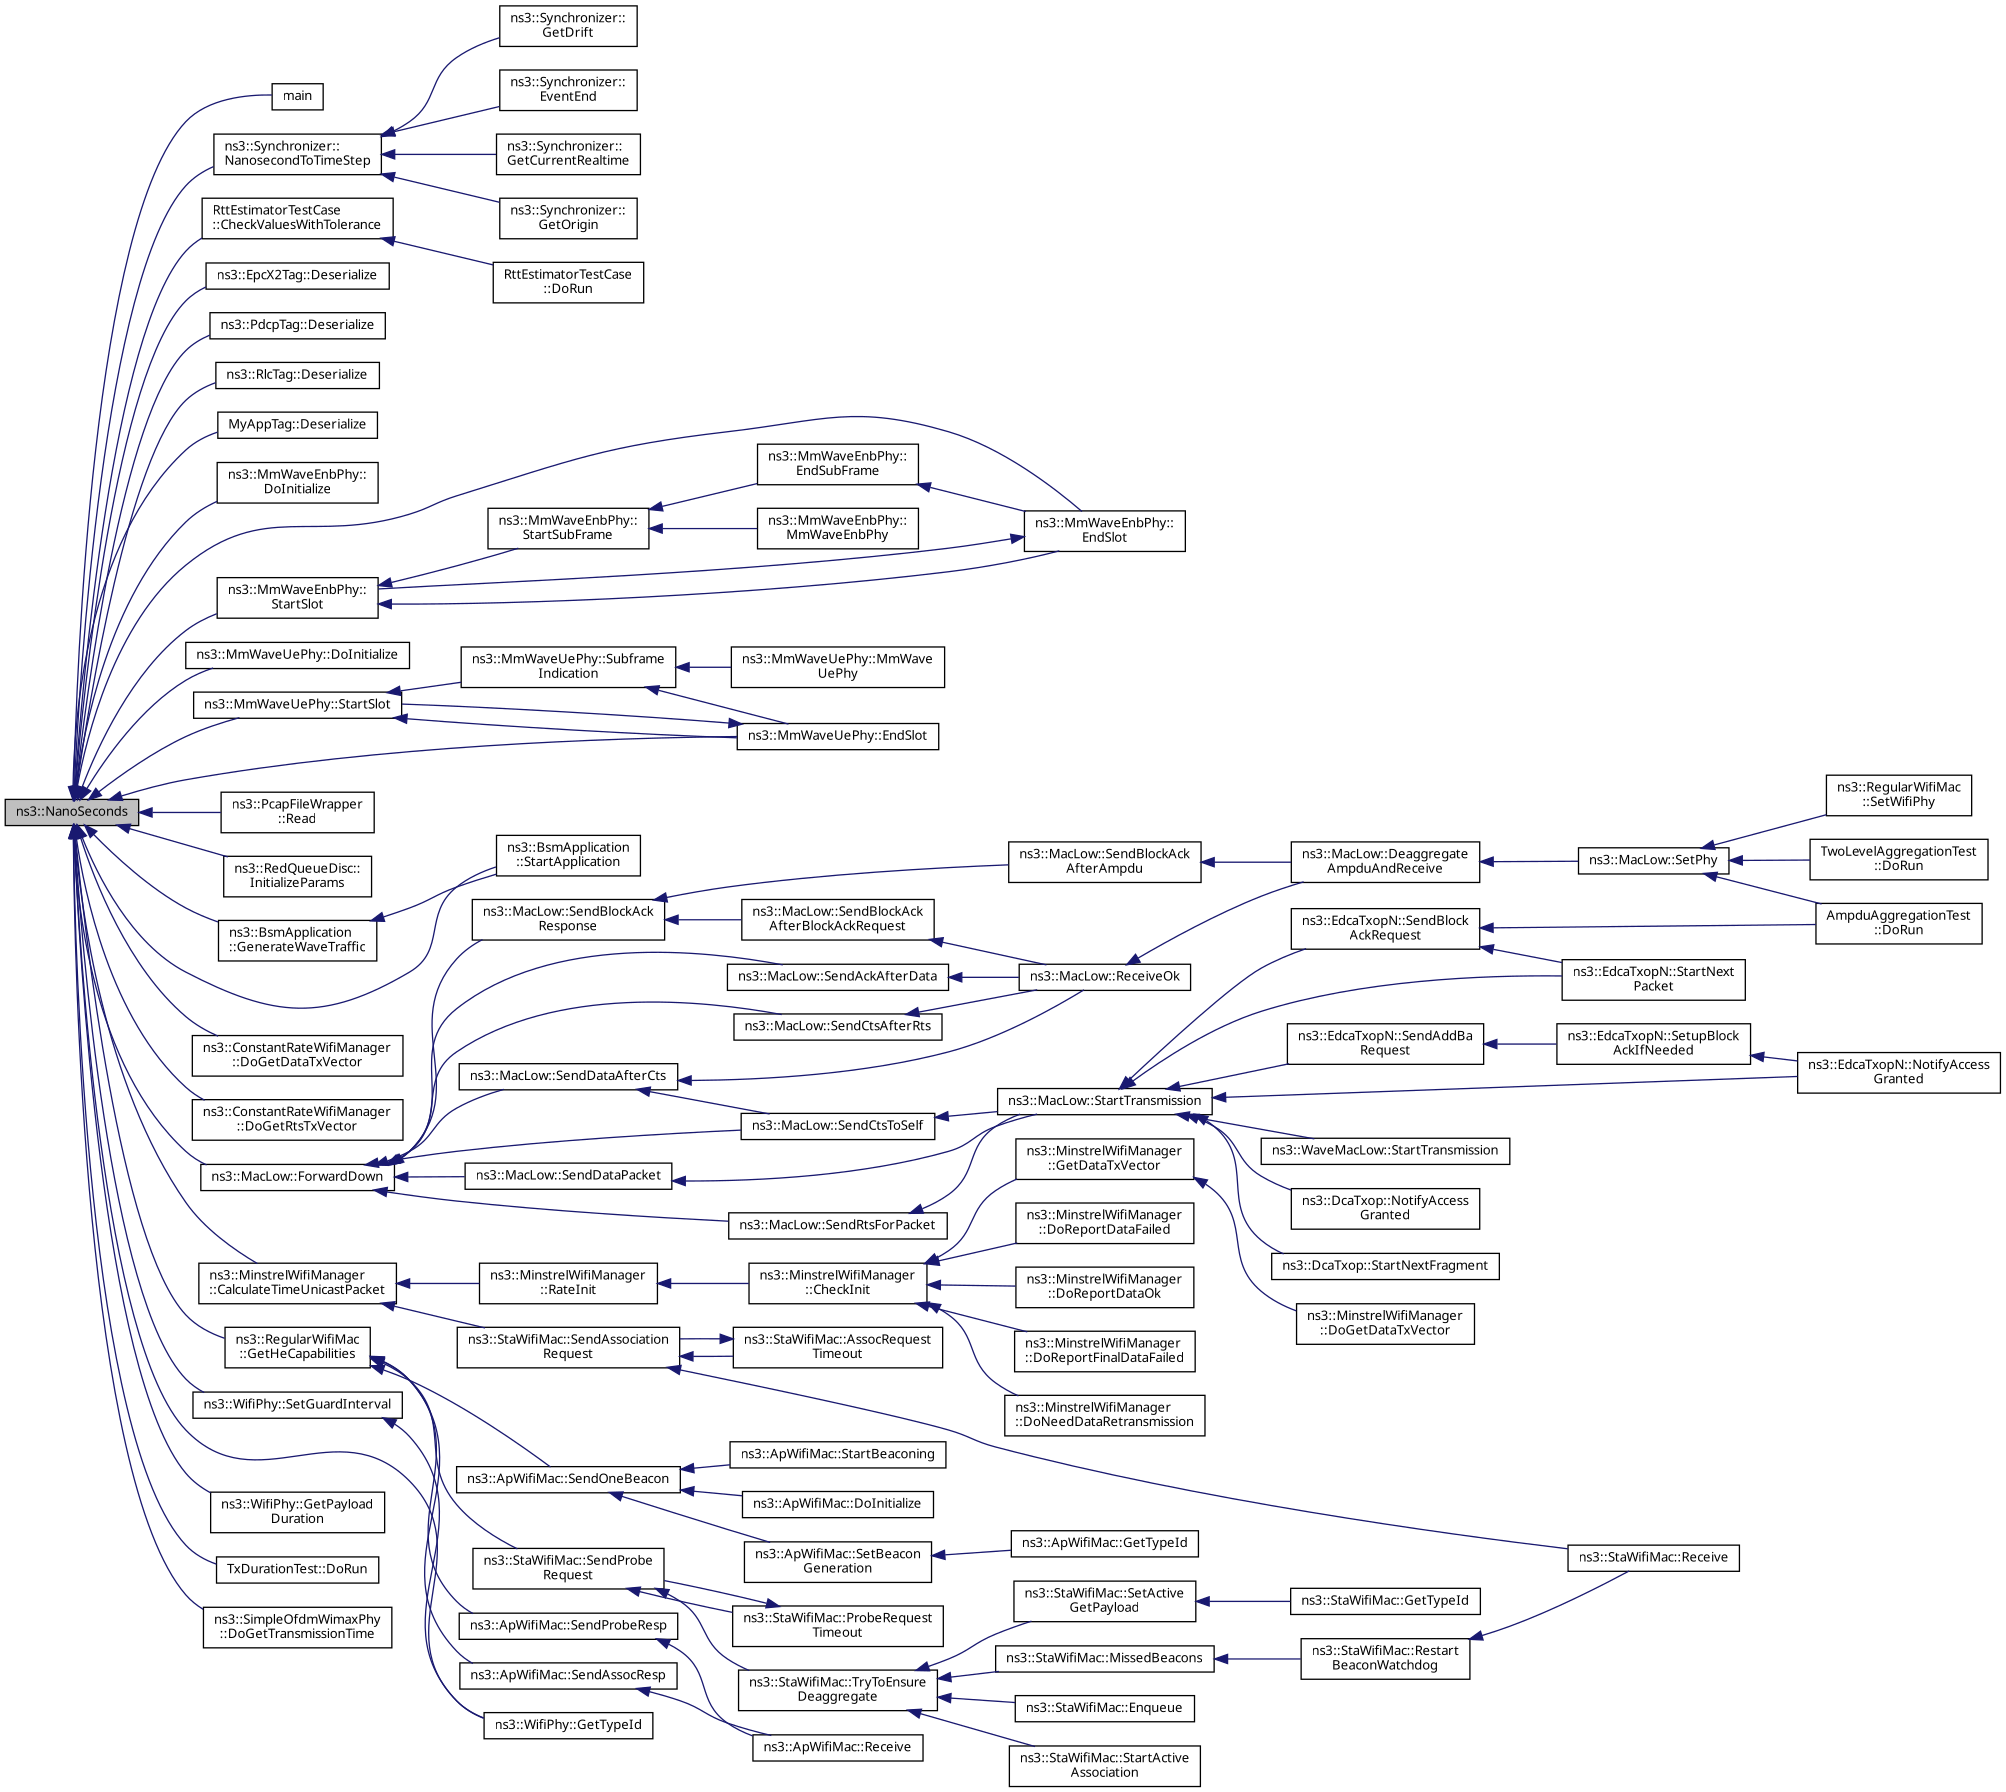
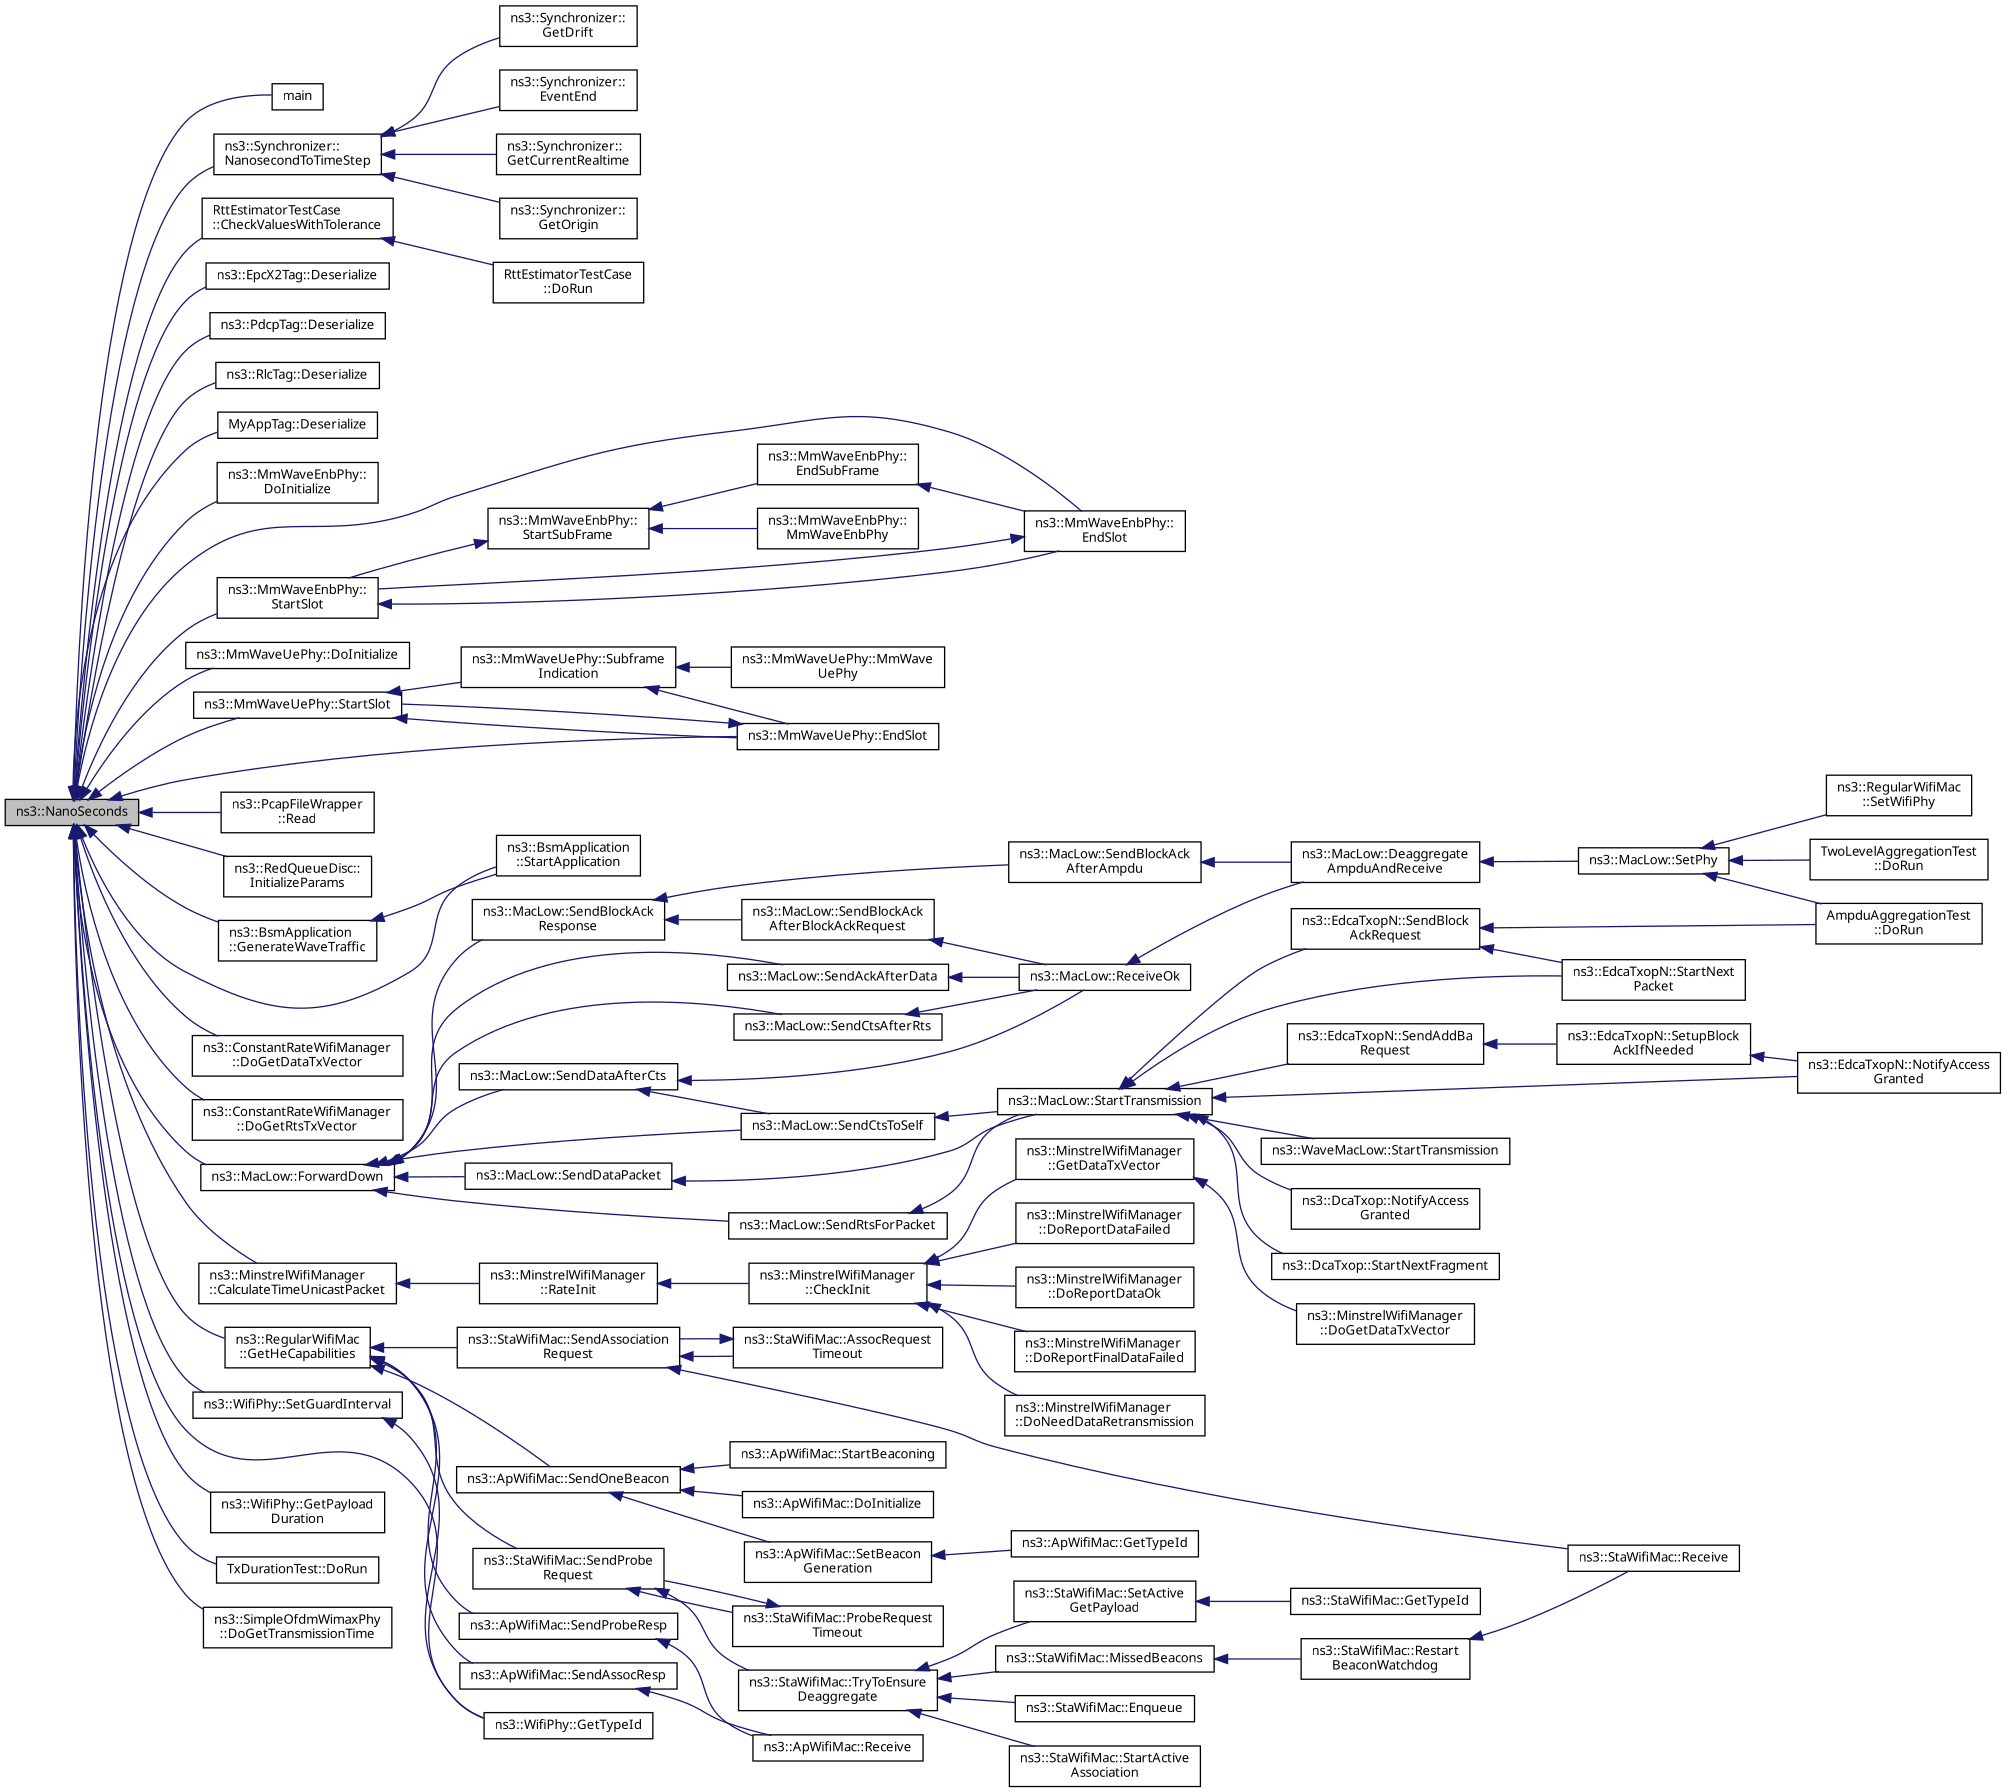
edge "ns3::MmWaveEnbPhy:: StartSubFrame" -> "ns3::MmWaveEnbPhy:: StartSlot": reversed
edge "ns3::StaWifiMac::SendAssociation Request" -> "ns3::MinstrelWifiManager ::CalculateTimeUnicastPacket": now "ns3::StaWifiMac::SendAssociation Request" -> "ns3::RegularWifiMac ::GetHeCapabilities"
